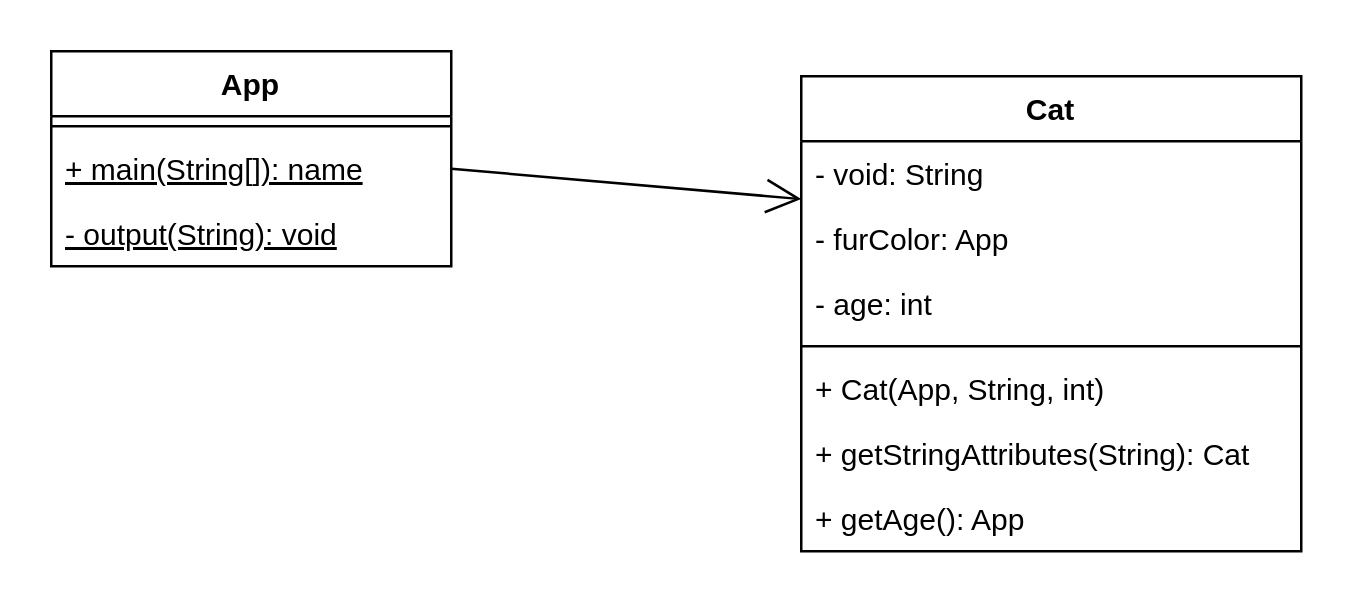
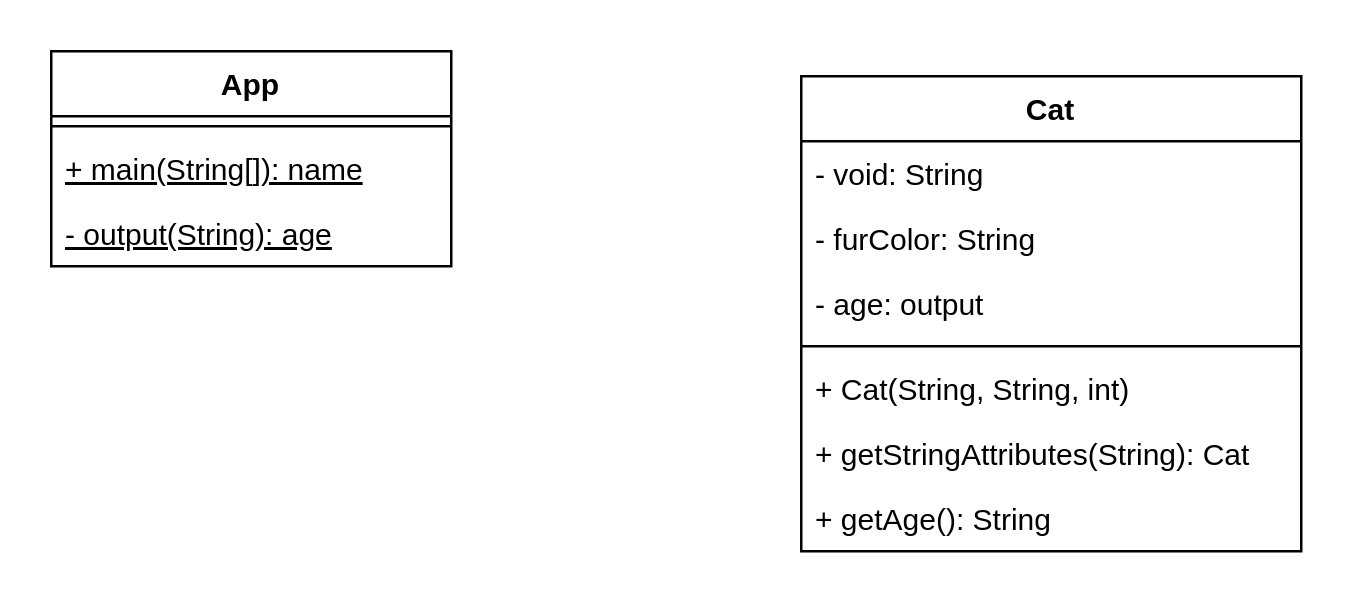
edge "+ main(String[]): name" -> "- void: String": removed
node "- output(String): void": label "- output(String): void" -> "- output(String): age"
node "- furColor: App": label "- furColor: App" -> "- furColor: String"
node "- age: int": label "- age: int" -> "- age: output"
node "+ Cat(App, String, int)": label "+ Cat(App, String, int)" -> "+ Cat(String, String, int)"
node "+ getAge(): App": label "+ getAge(): App" -> "+ getAge(): String"
